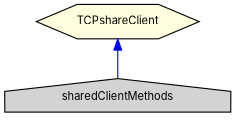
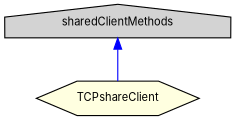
edge "sharedClientMethods" -> "TCPshareClient": reversed
